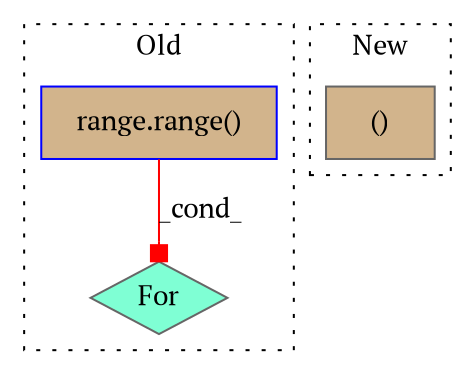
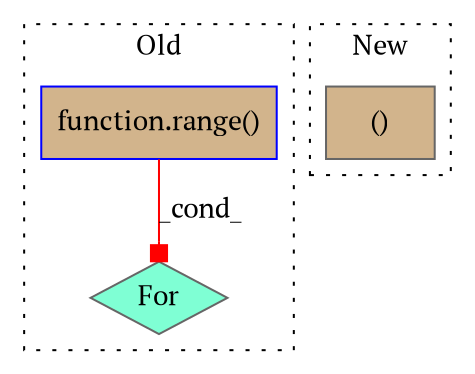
node "range.range()": label "range.range()" -> "function.range()"
